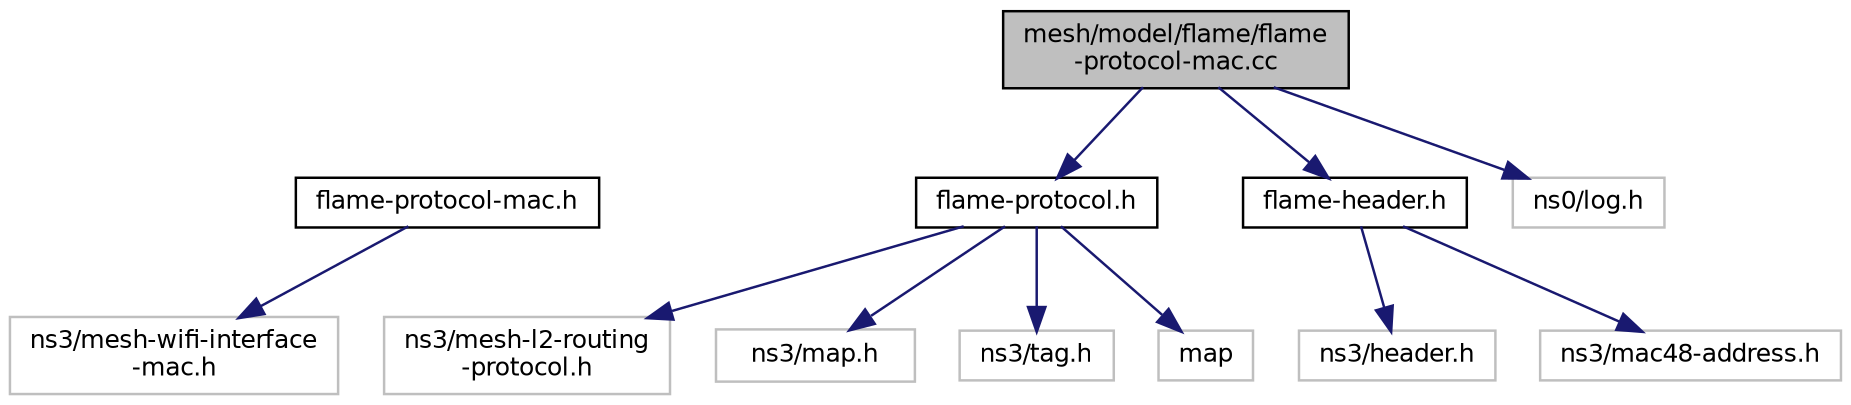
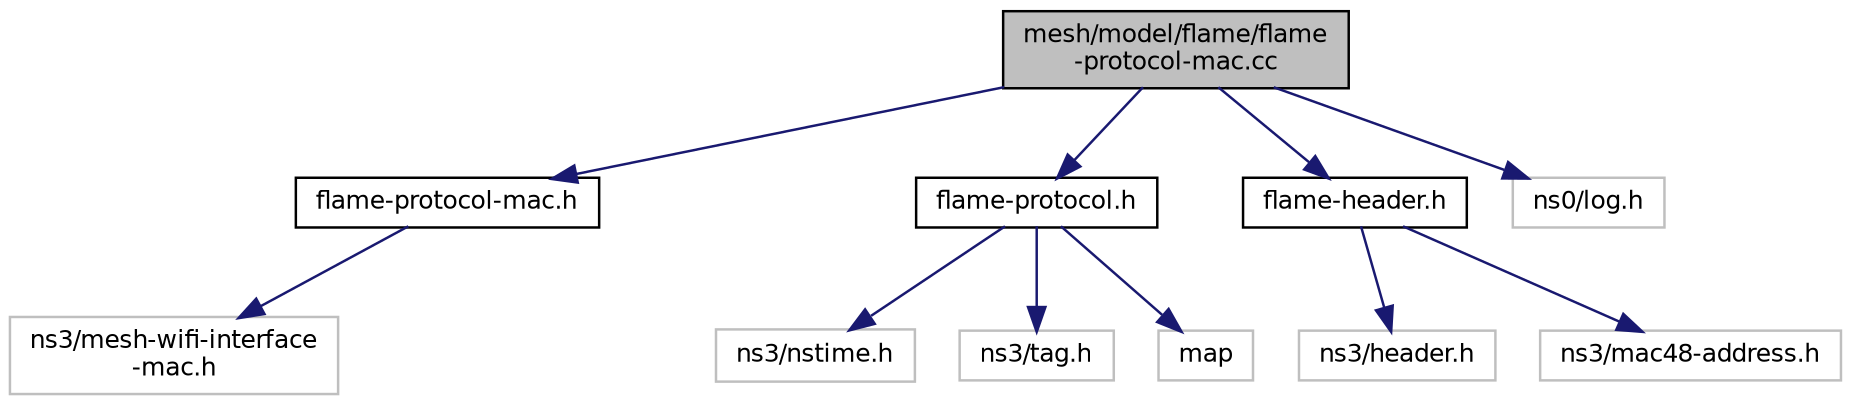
edge "mesh/model/flame/flame -protocol-mac.cc" -> "flame-protocol-mac.h": added
node "ns3/mesh-l2-routing -protocol.h": removed
node "ns3/map.h": label "ns3/map.h" -> "ns3/nstime.h"
